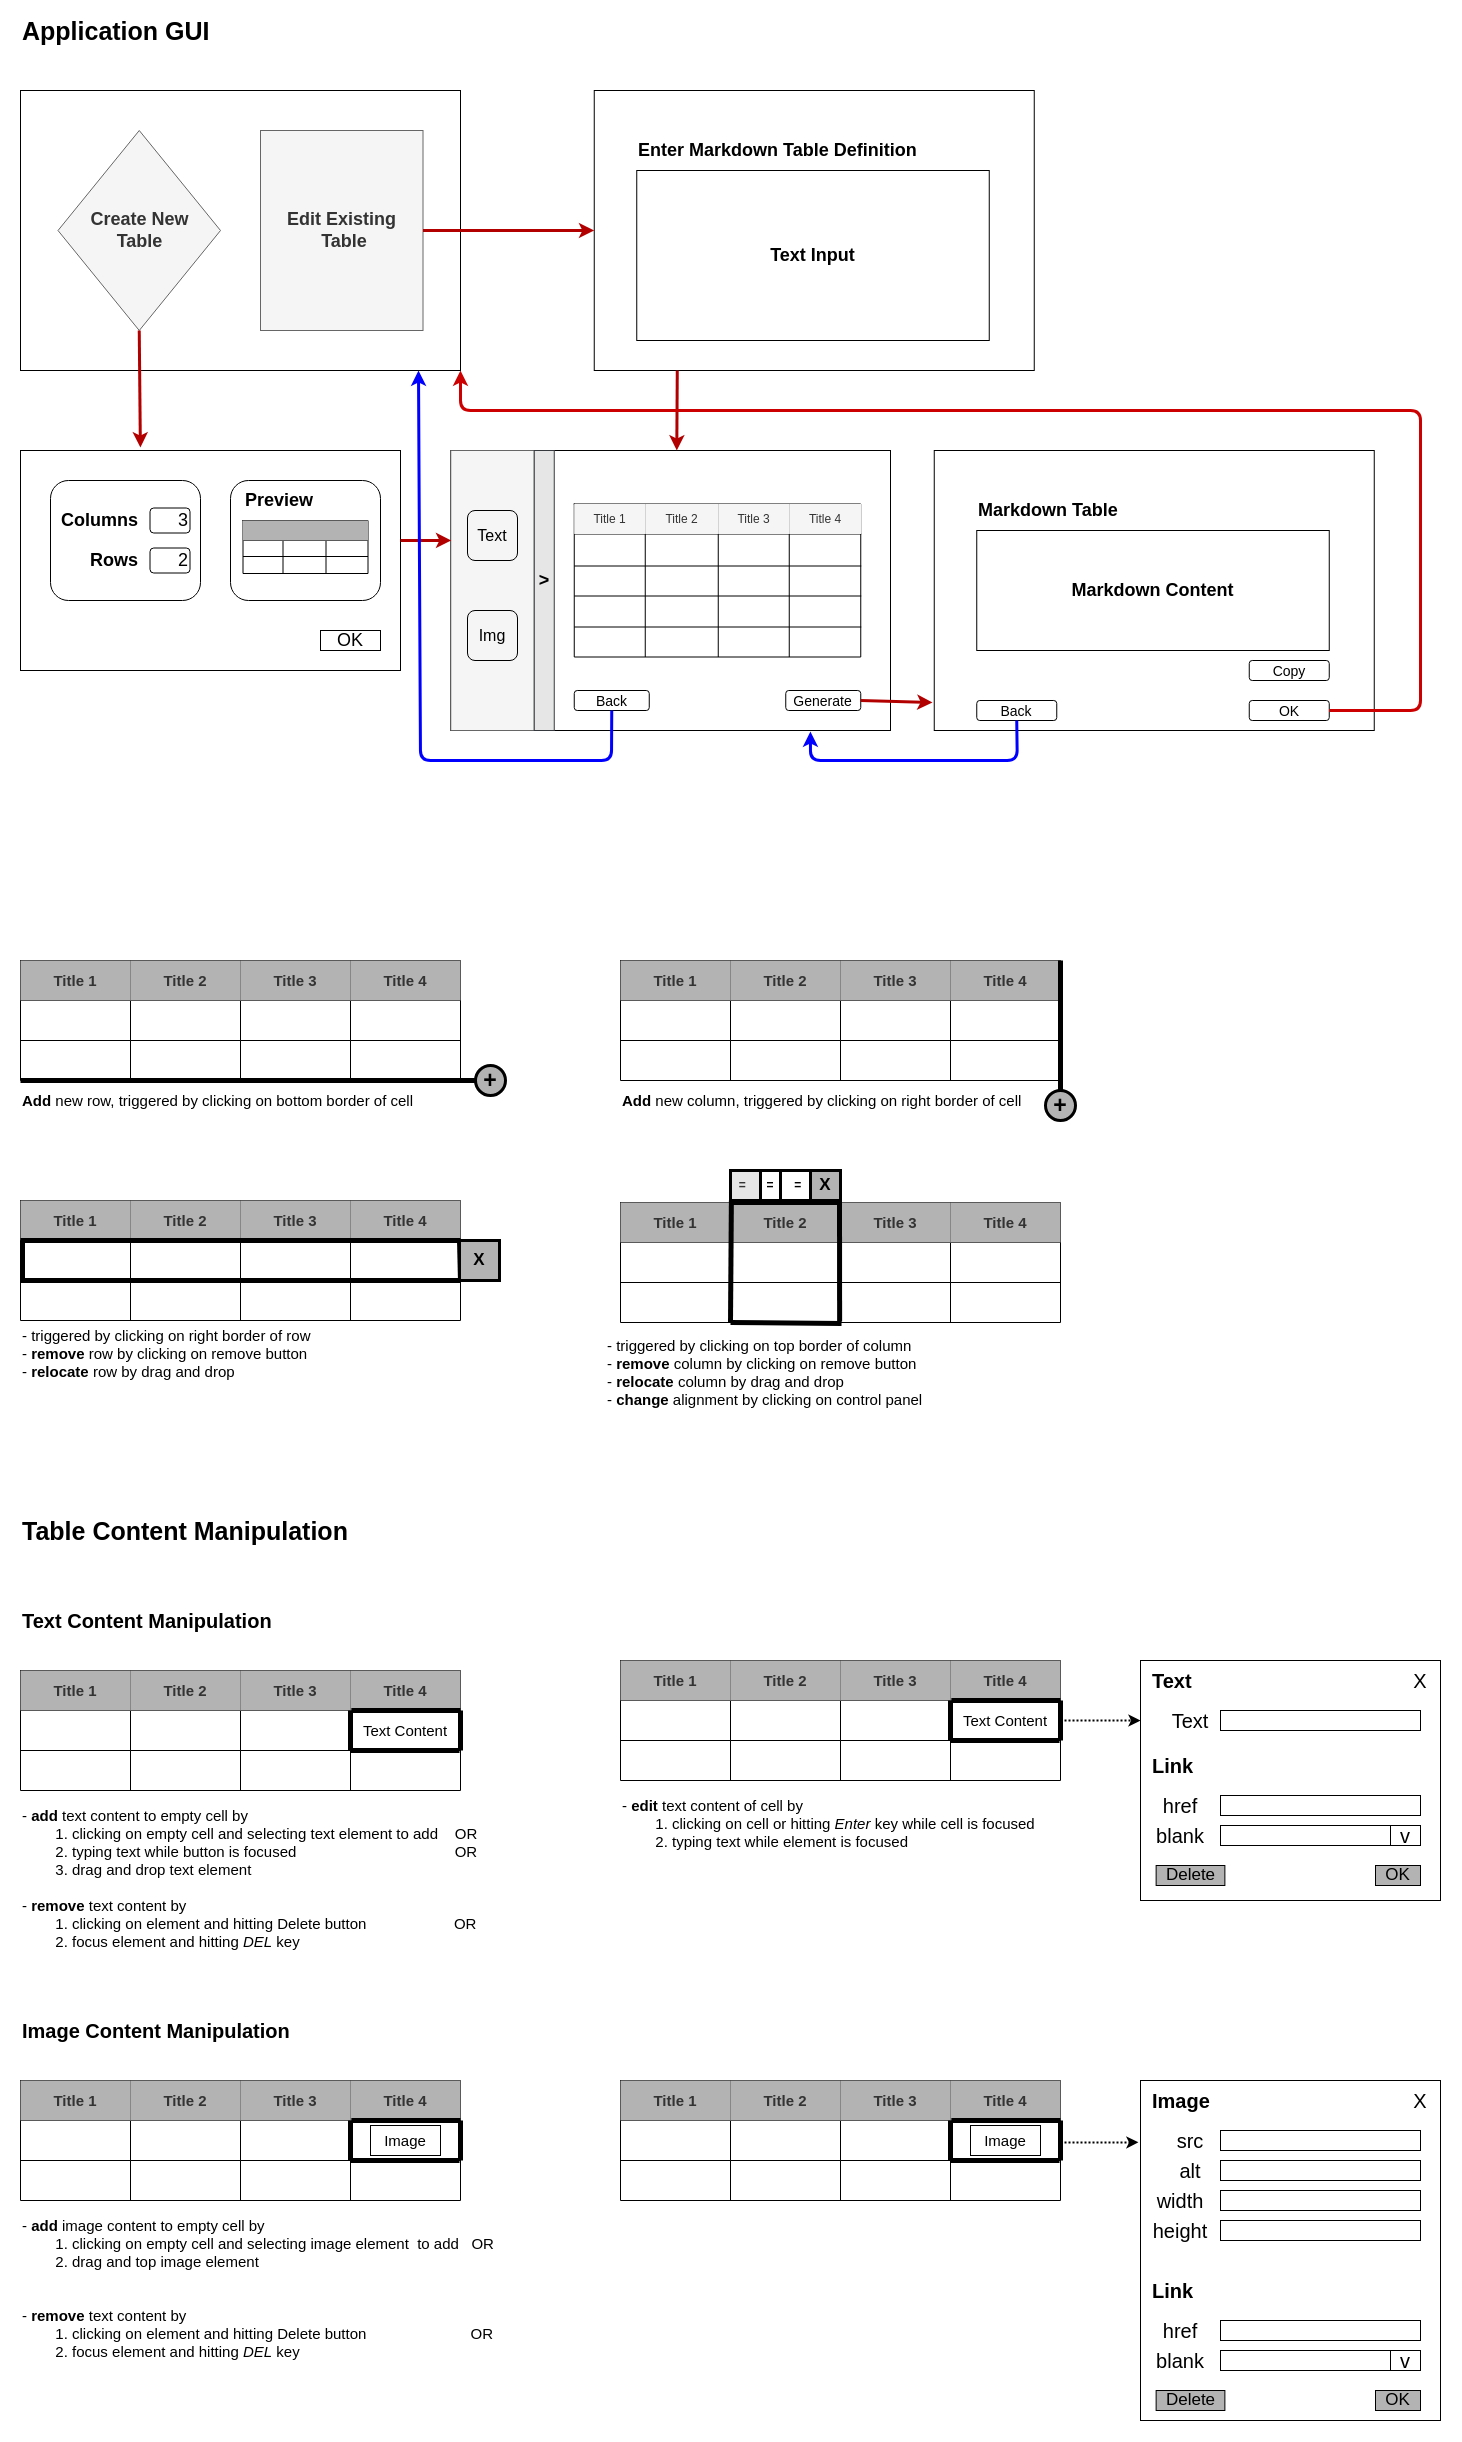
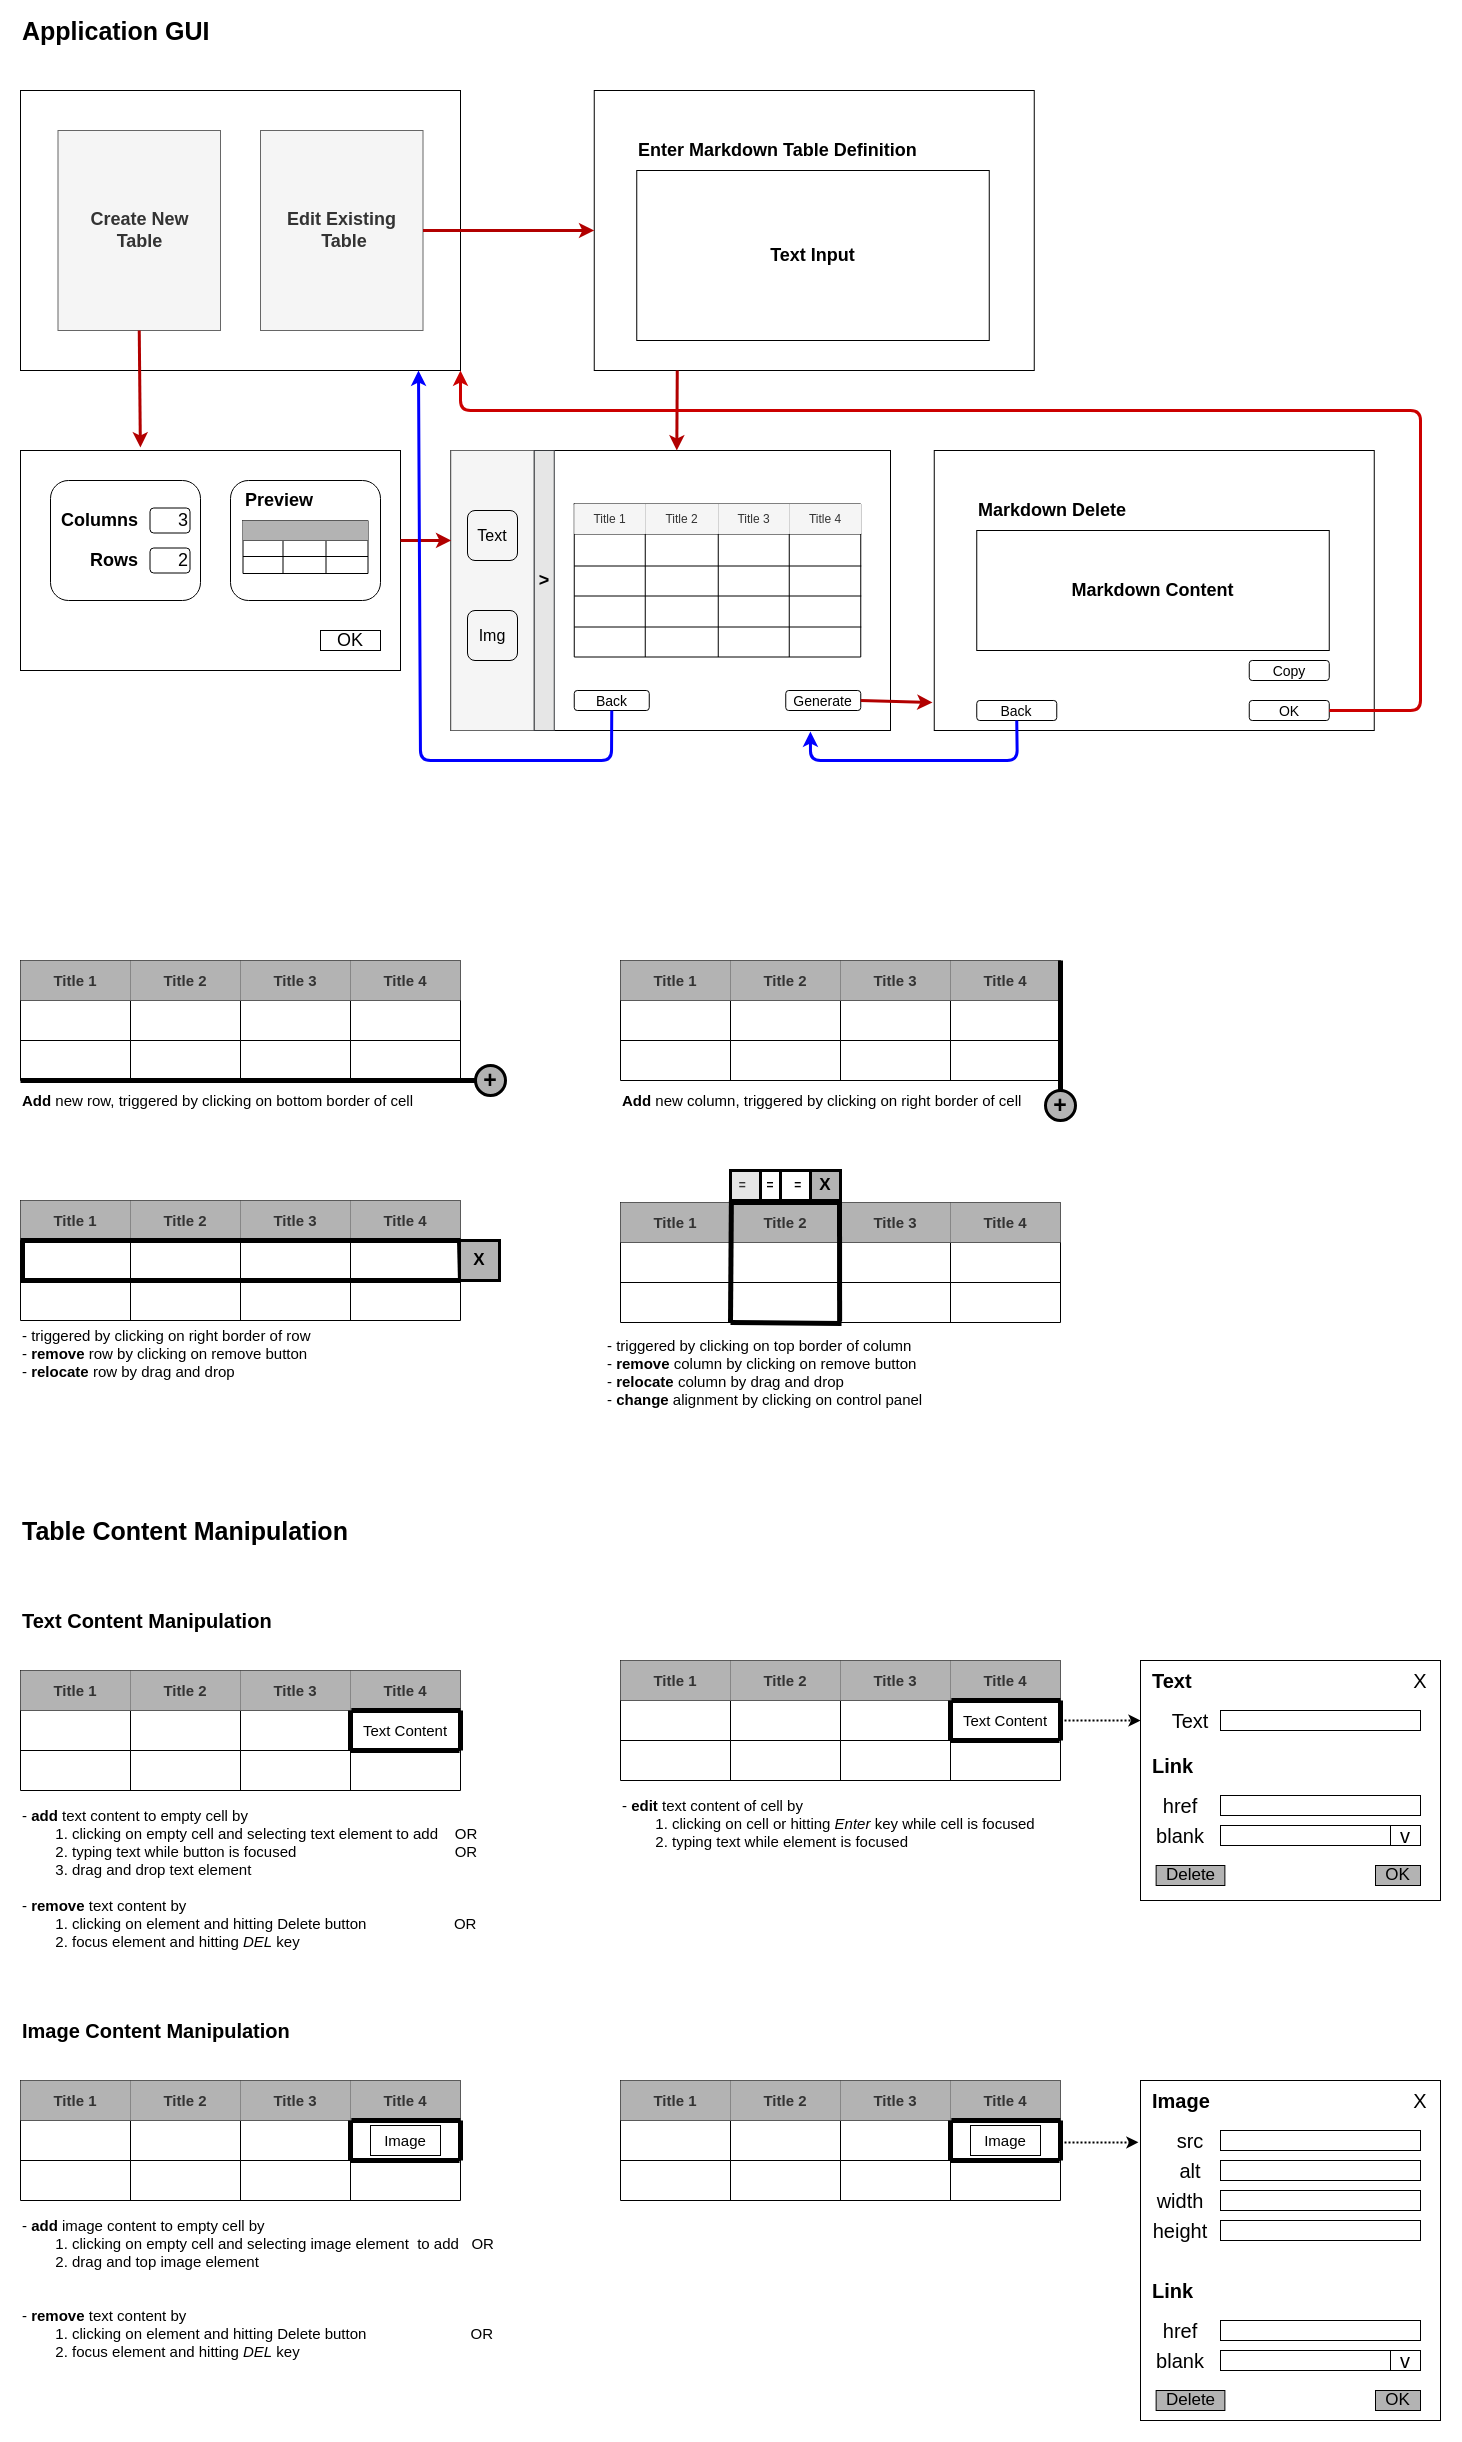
node "Create New Table": shape diamond -> rectangle
node "Markdown Table": label "Markdown Table" -> "Markdown Delete"
